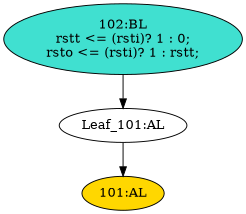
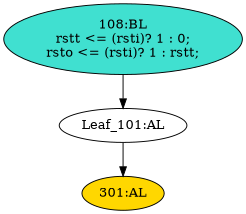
node "102:BL rstt <= (rsti)? 1 : 0; rsto <= (rsti)? 1 : rstt;": label "102:BL rstt <= (rsti)? 1 : 0; rsto <= (rsti)? 1 : rstt;" -> "108:BL rstt <= (rsti)? 1 : 0; rsto <= (rsti)? 1 : rstt;"
node "101:AL": label "101:AL" -> "301:AL"
